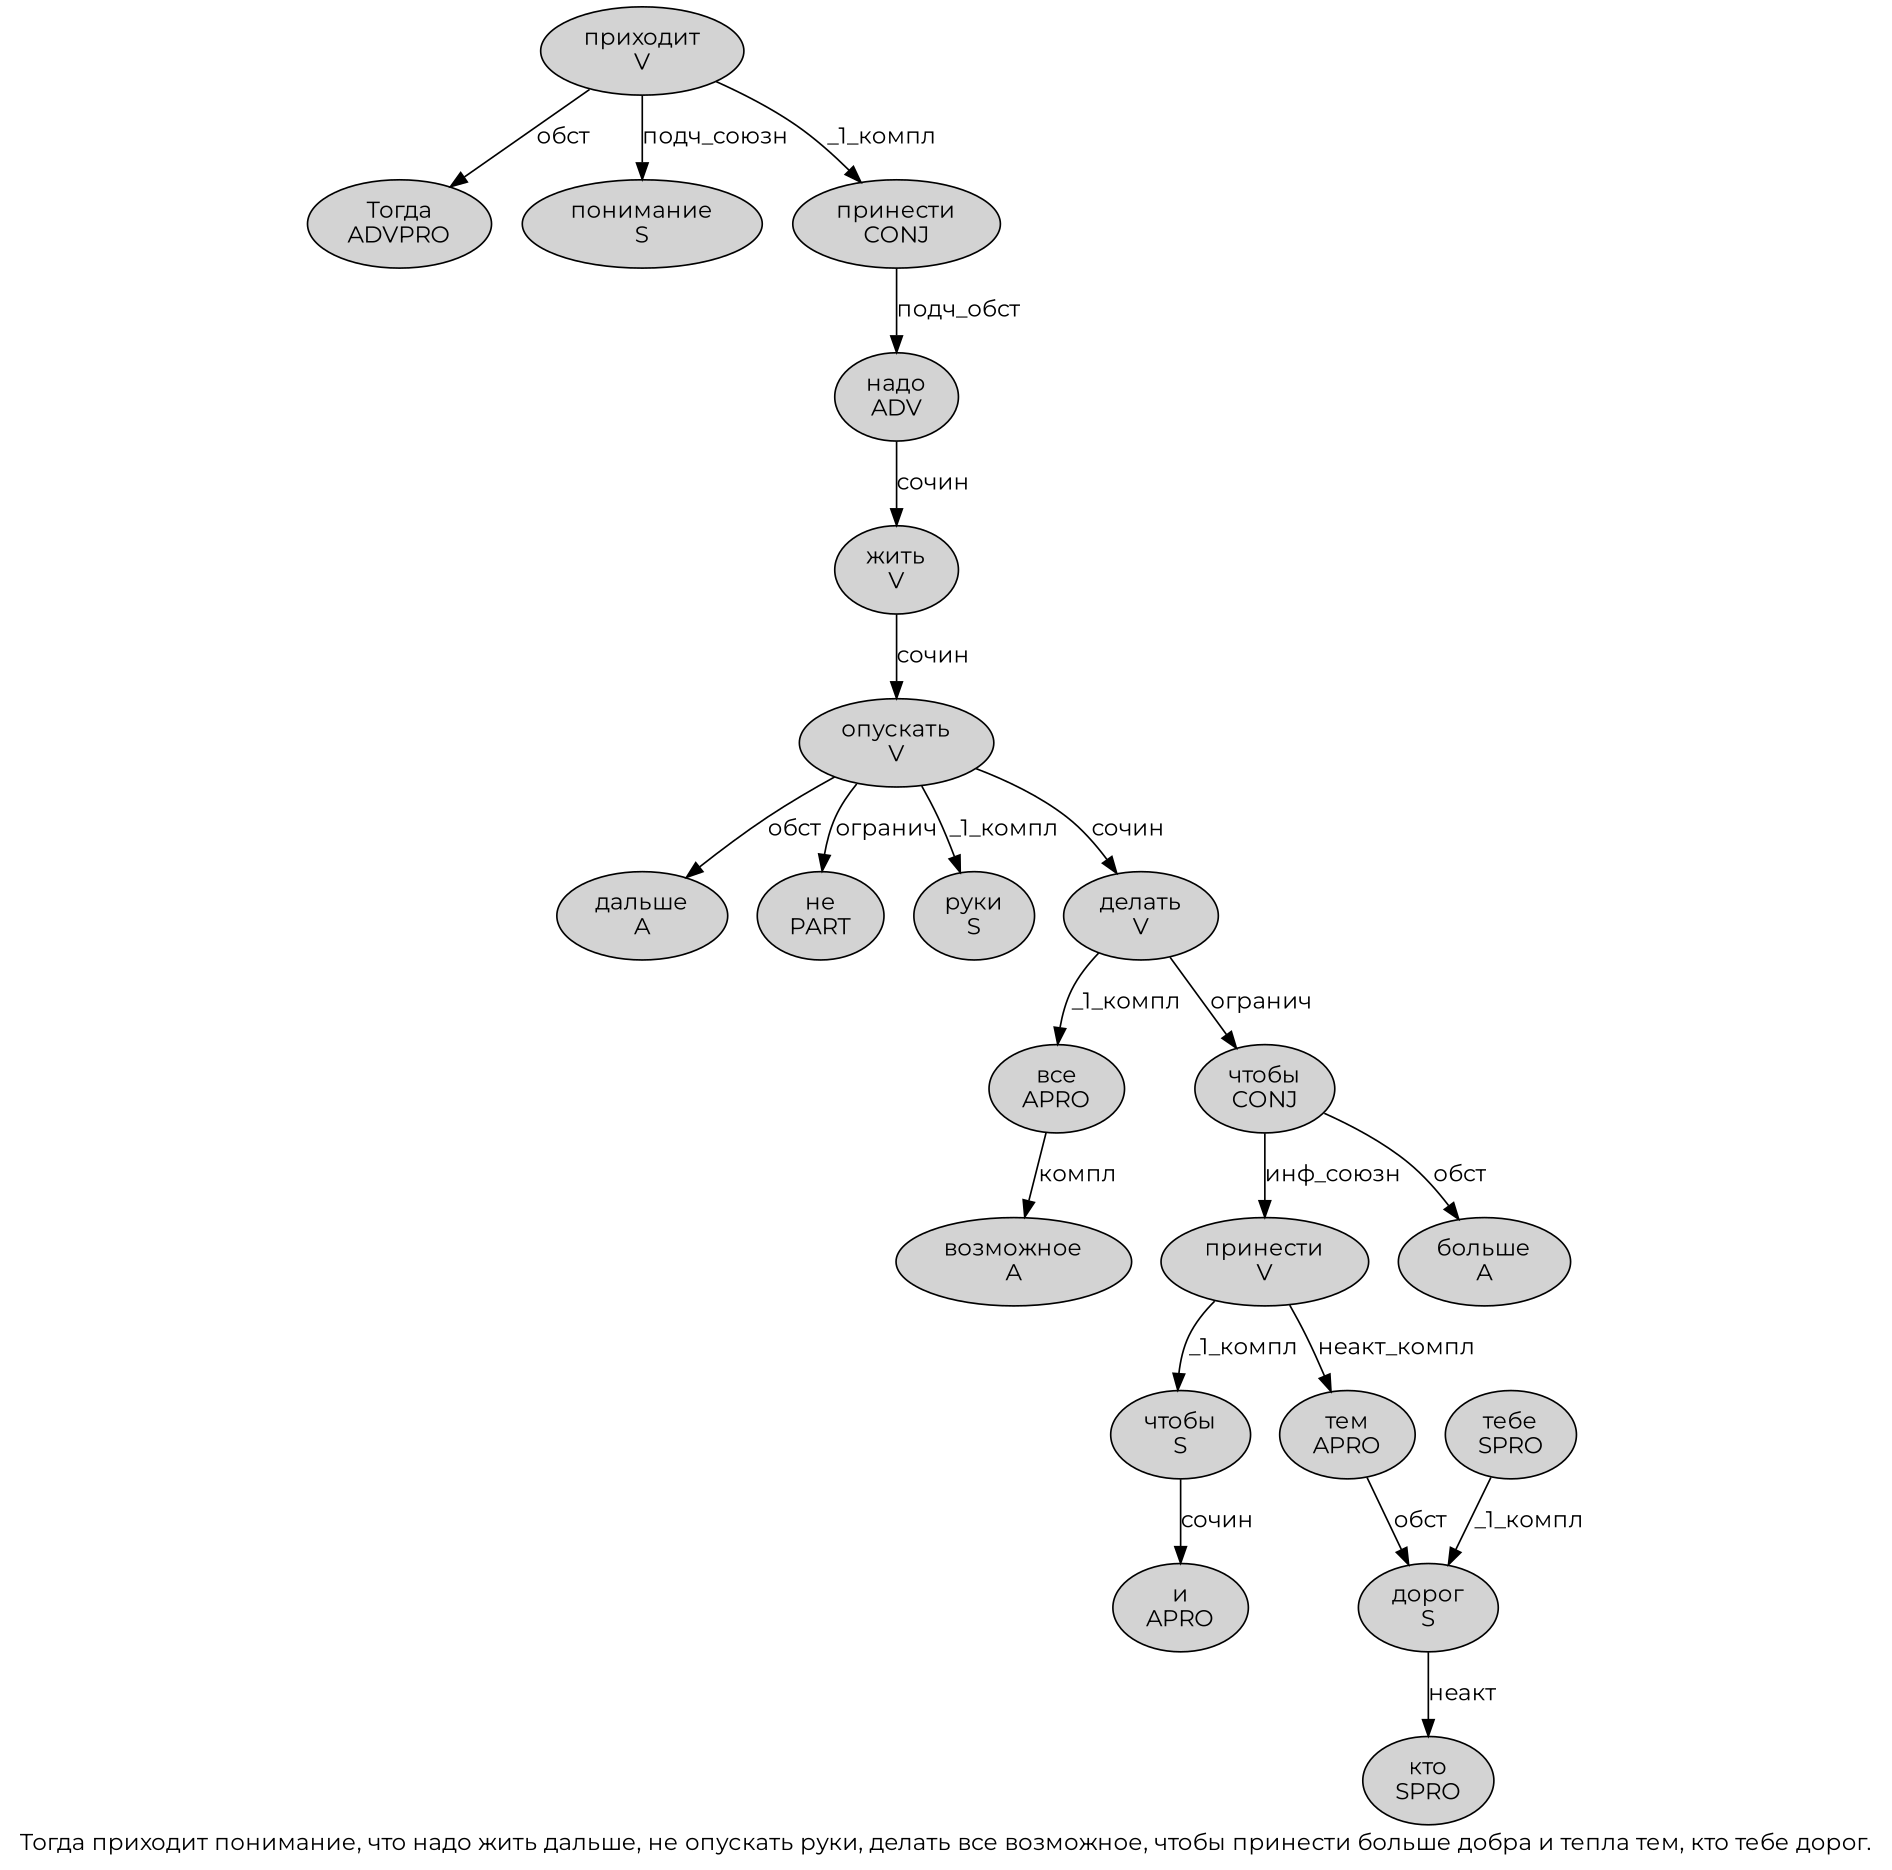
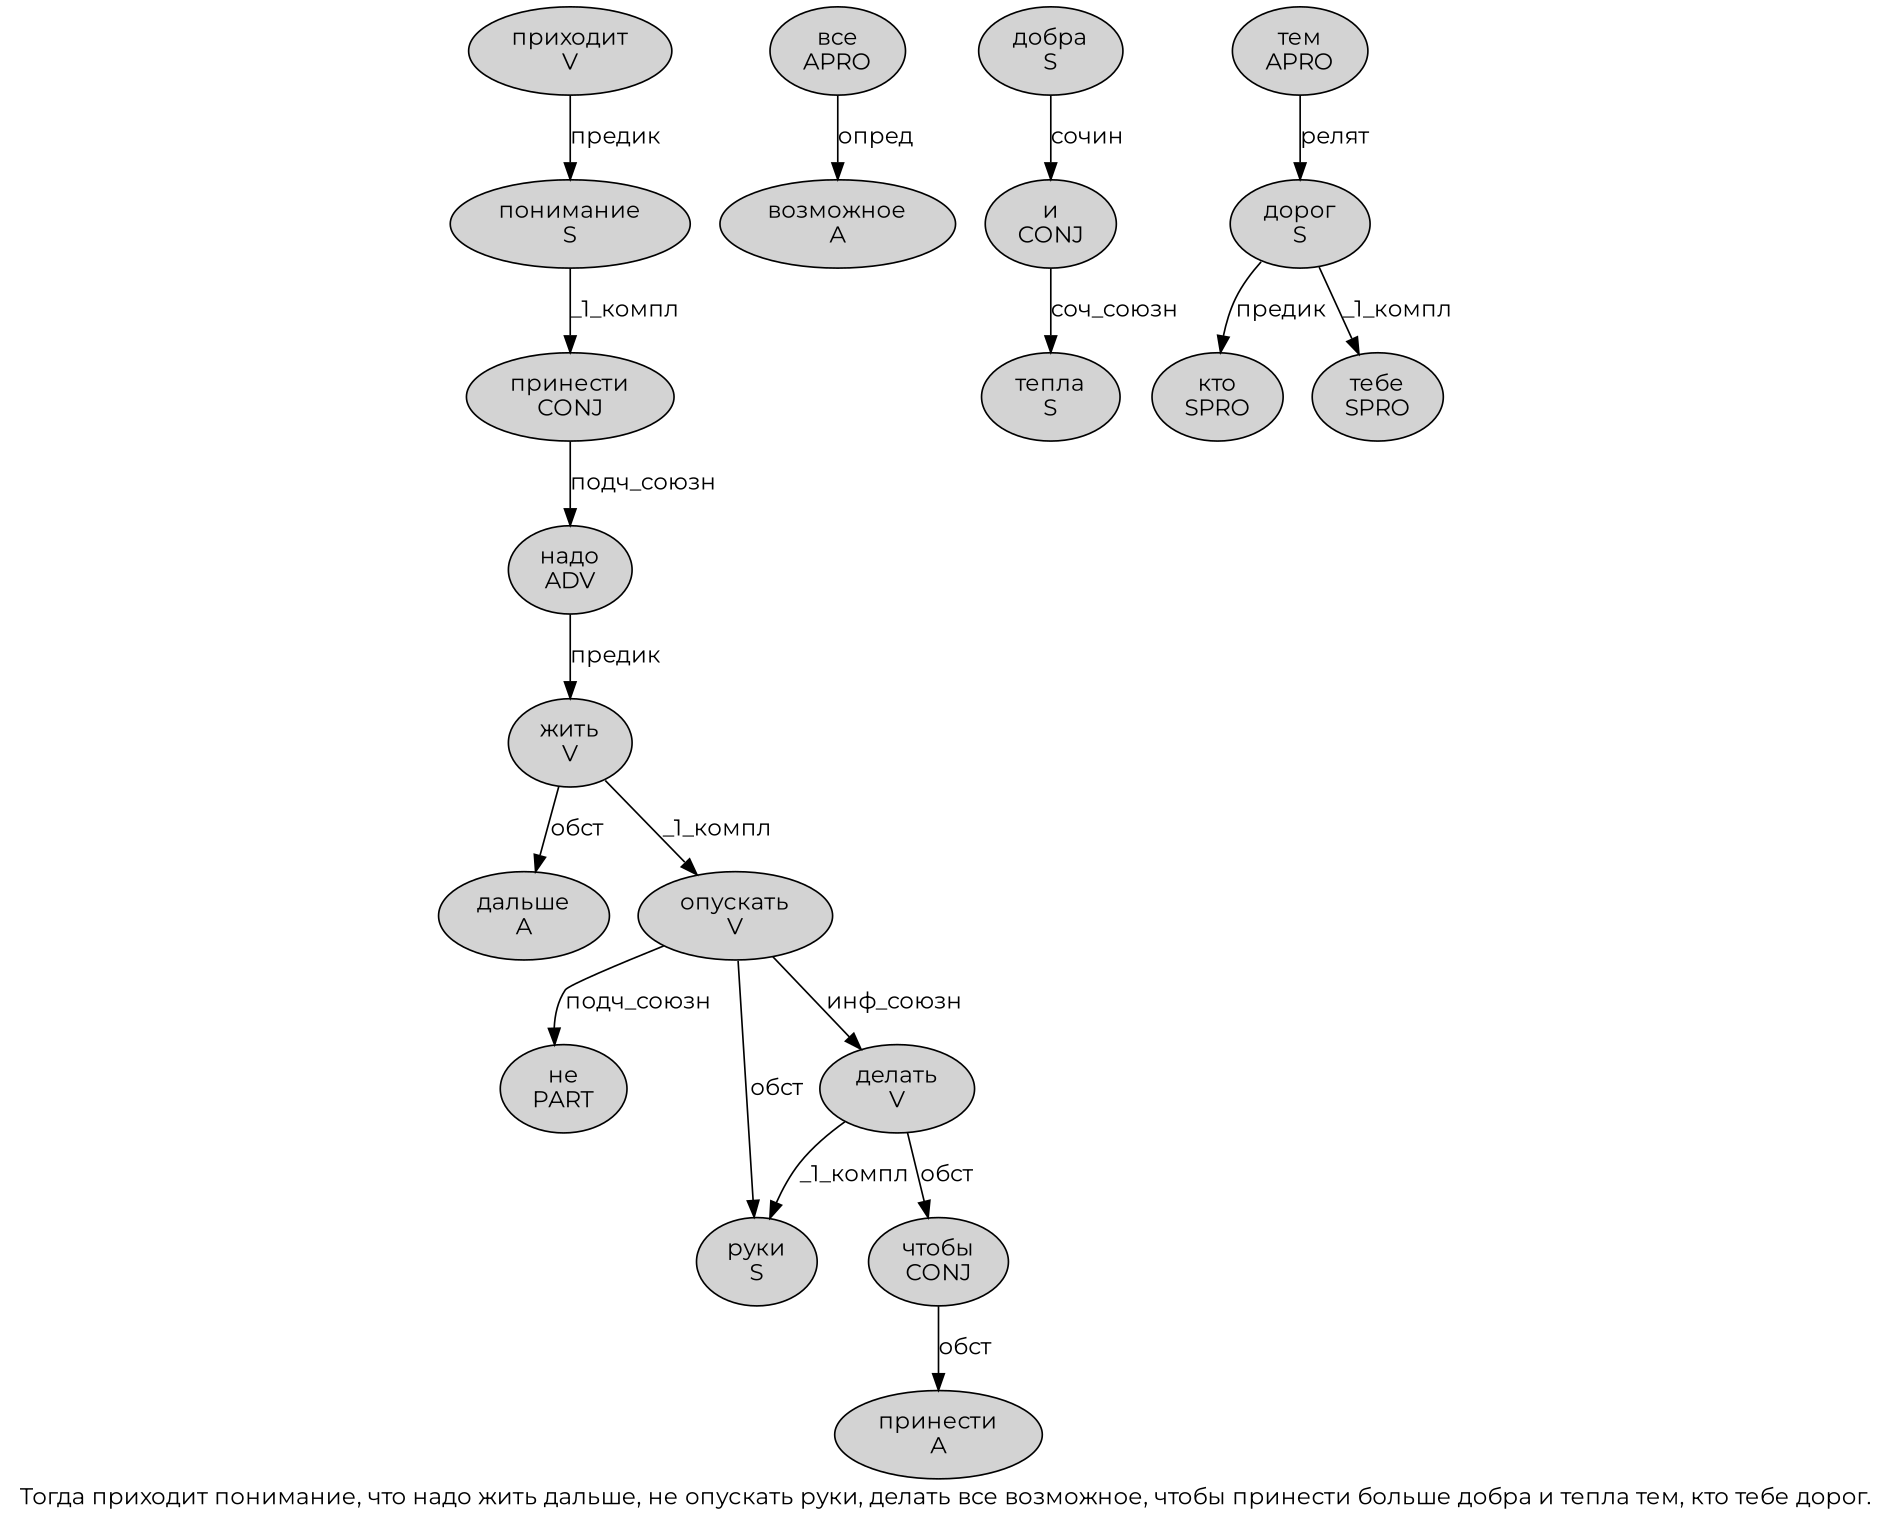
edge "приходит V" -> "принести CONJ": now "понимание S" -> "принести CONJ"
edge "приходит V" -> "понимание S": label "подч_союзн" -> "предик"
node "Тогда ADVPRO": removed
edge "принести CONJ" -> "надо ADV": label "подч_обст" -> "подч_союзн"
node "тепла S": added
edge "надо ADV" -> "жить V": label "сочин" -> "предик"
edge "жить V" -> "опускать V": label "сочин" -> "_1_компл"
edge "опускать V" -> "дальше A": now "жить V" -> "дальше A"
edge "опускать V" -> "не PART": label "огранич" -> "подч_союзн"
edge "опускать V" -> "руки S": label "_1_компл" -> "обст"
edge "опускать V" -> "делать V": label "сочин" -> "инф_союзн"
edge "делать V" -> "все APRO": now "делать V" -> "руки S"
edge "делать V" -> "чтобы CONJ": label "огранич" -> "обст"
edge "все APRO" -> "возможное A": label "компл" -> "опред"
node "принести V": removed
node "больше A": label "больше A" -> "принести A"
node "чтобы S": label "чтобы S" -> "добра S"
edge "тебе SPRO" -> "дорог S": reversed
edge "тем APRO" -> "дорог S": label "обст" -> "релят"
node "и APRO": label "и APRO" -> "и CONJ"
edge "дорог S" -> "кто SPRO": label "неакт" -> "предик"
